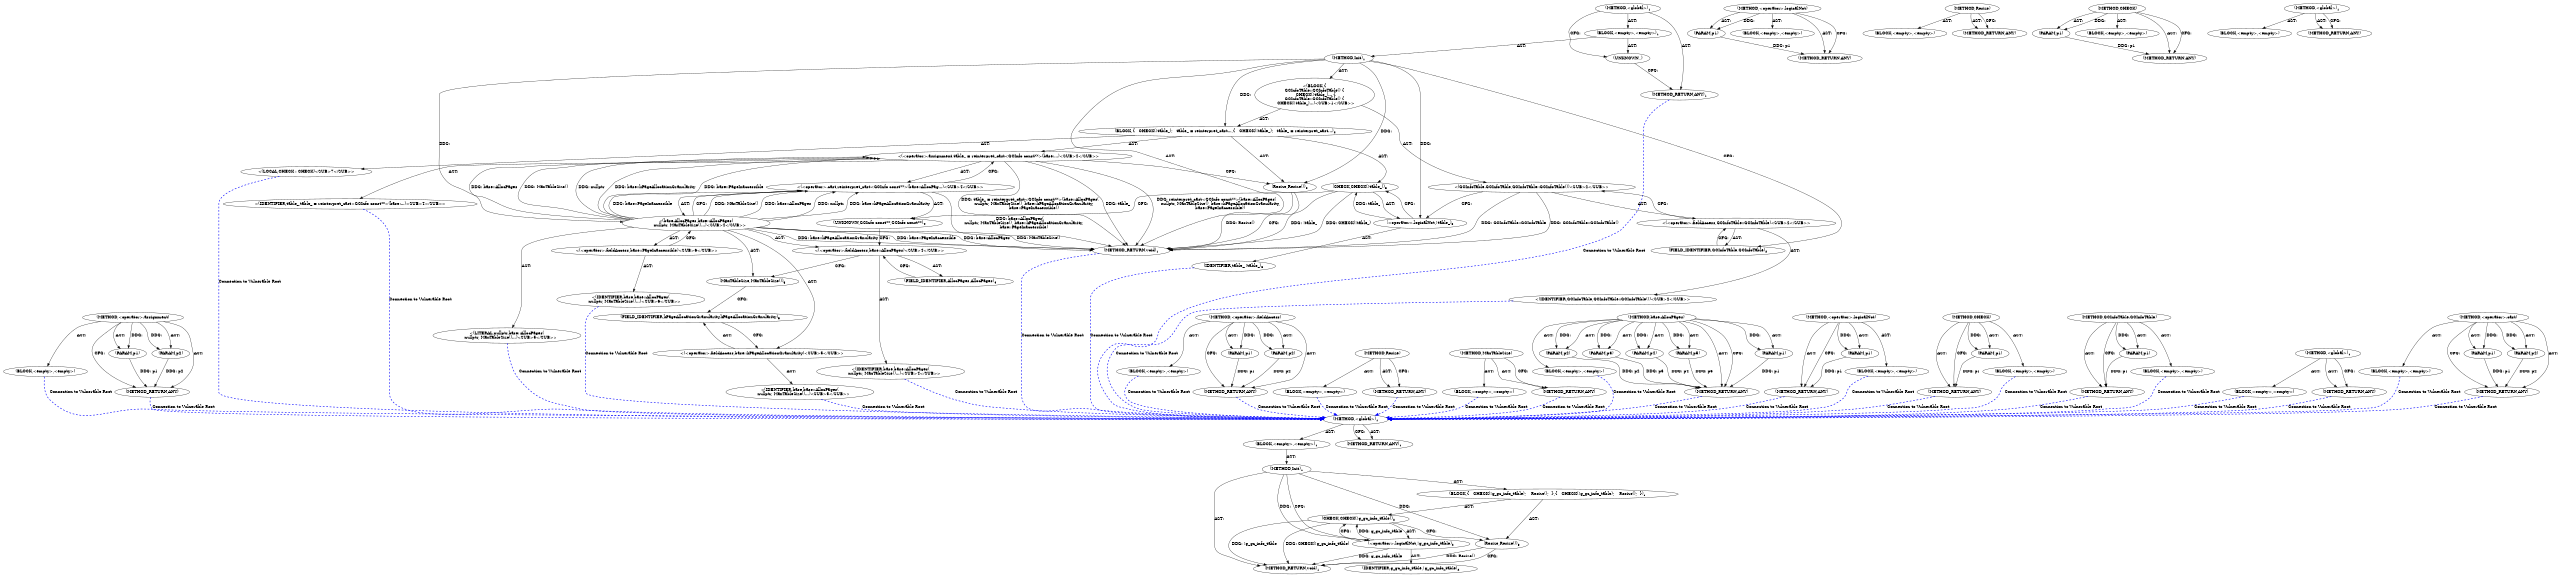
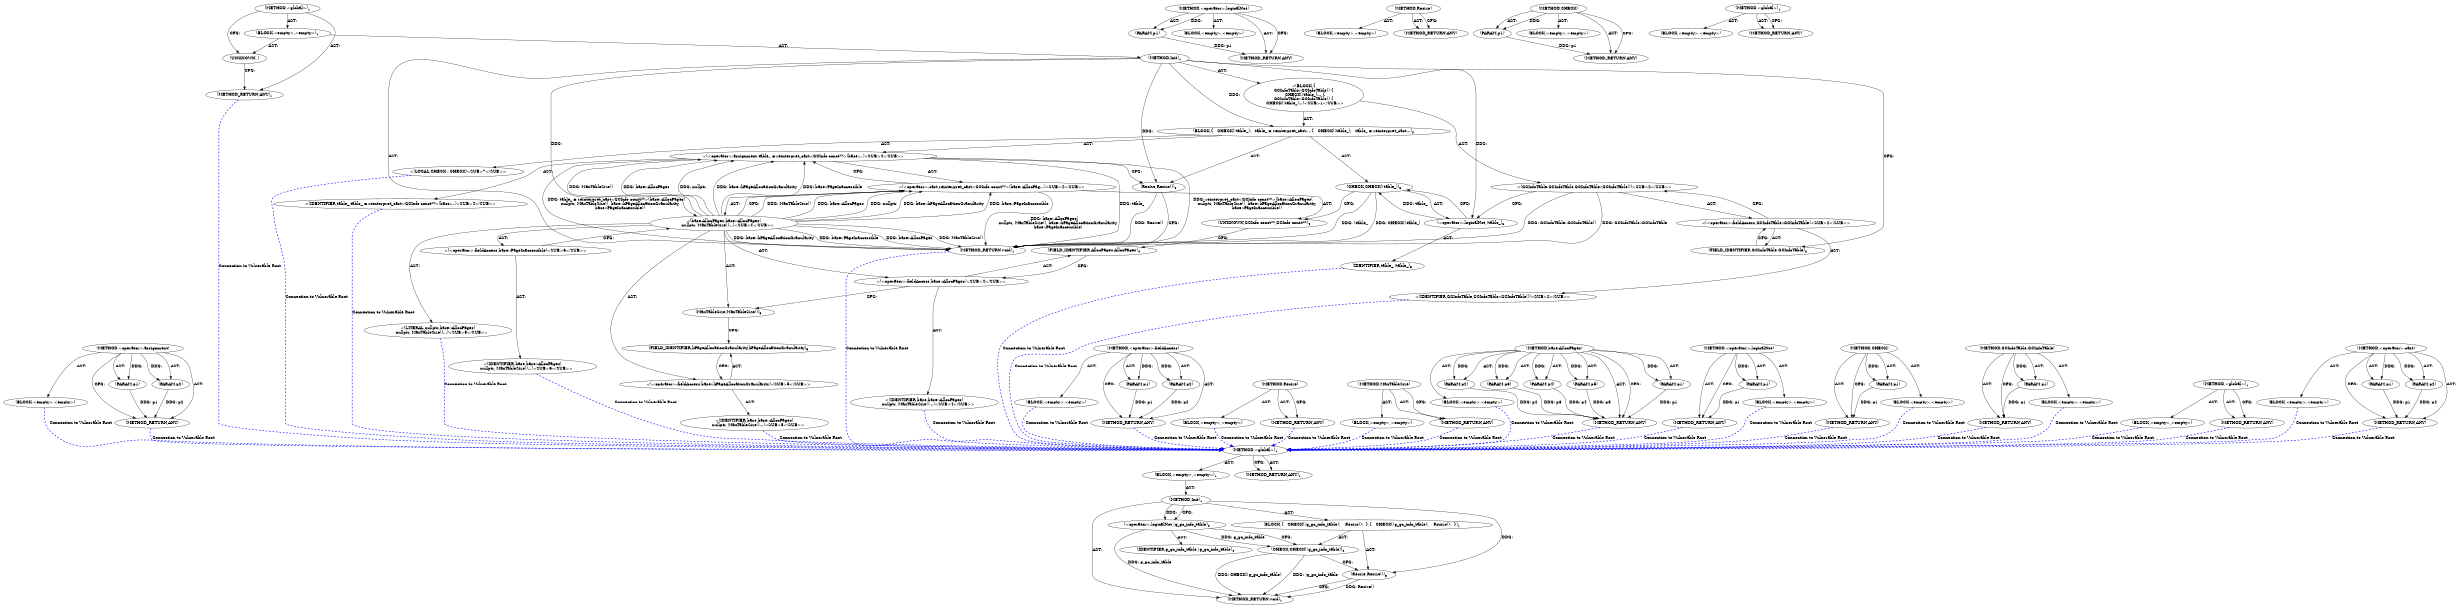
edge "(UNKNOWN,GCInfo const**,GCInfo const**)" -> "<(<operator>.fieldAccess,base::AllocPages)<SUB>4</SUB>>": now "(UNKNOWN,GCInfo const**,GCInfo const**)" -> "(FIELD_IDENTIFIER,AllocPages,AllocPages)"
edge "(CHECK,CHECK(!g_gc_info_table))" -> "(<operator>.logicalNot,!g_gc_info_table)": removed, label "AST:"
